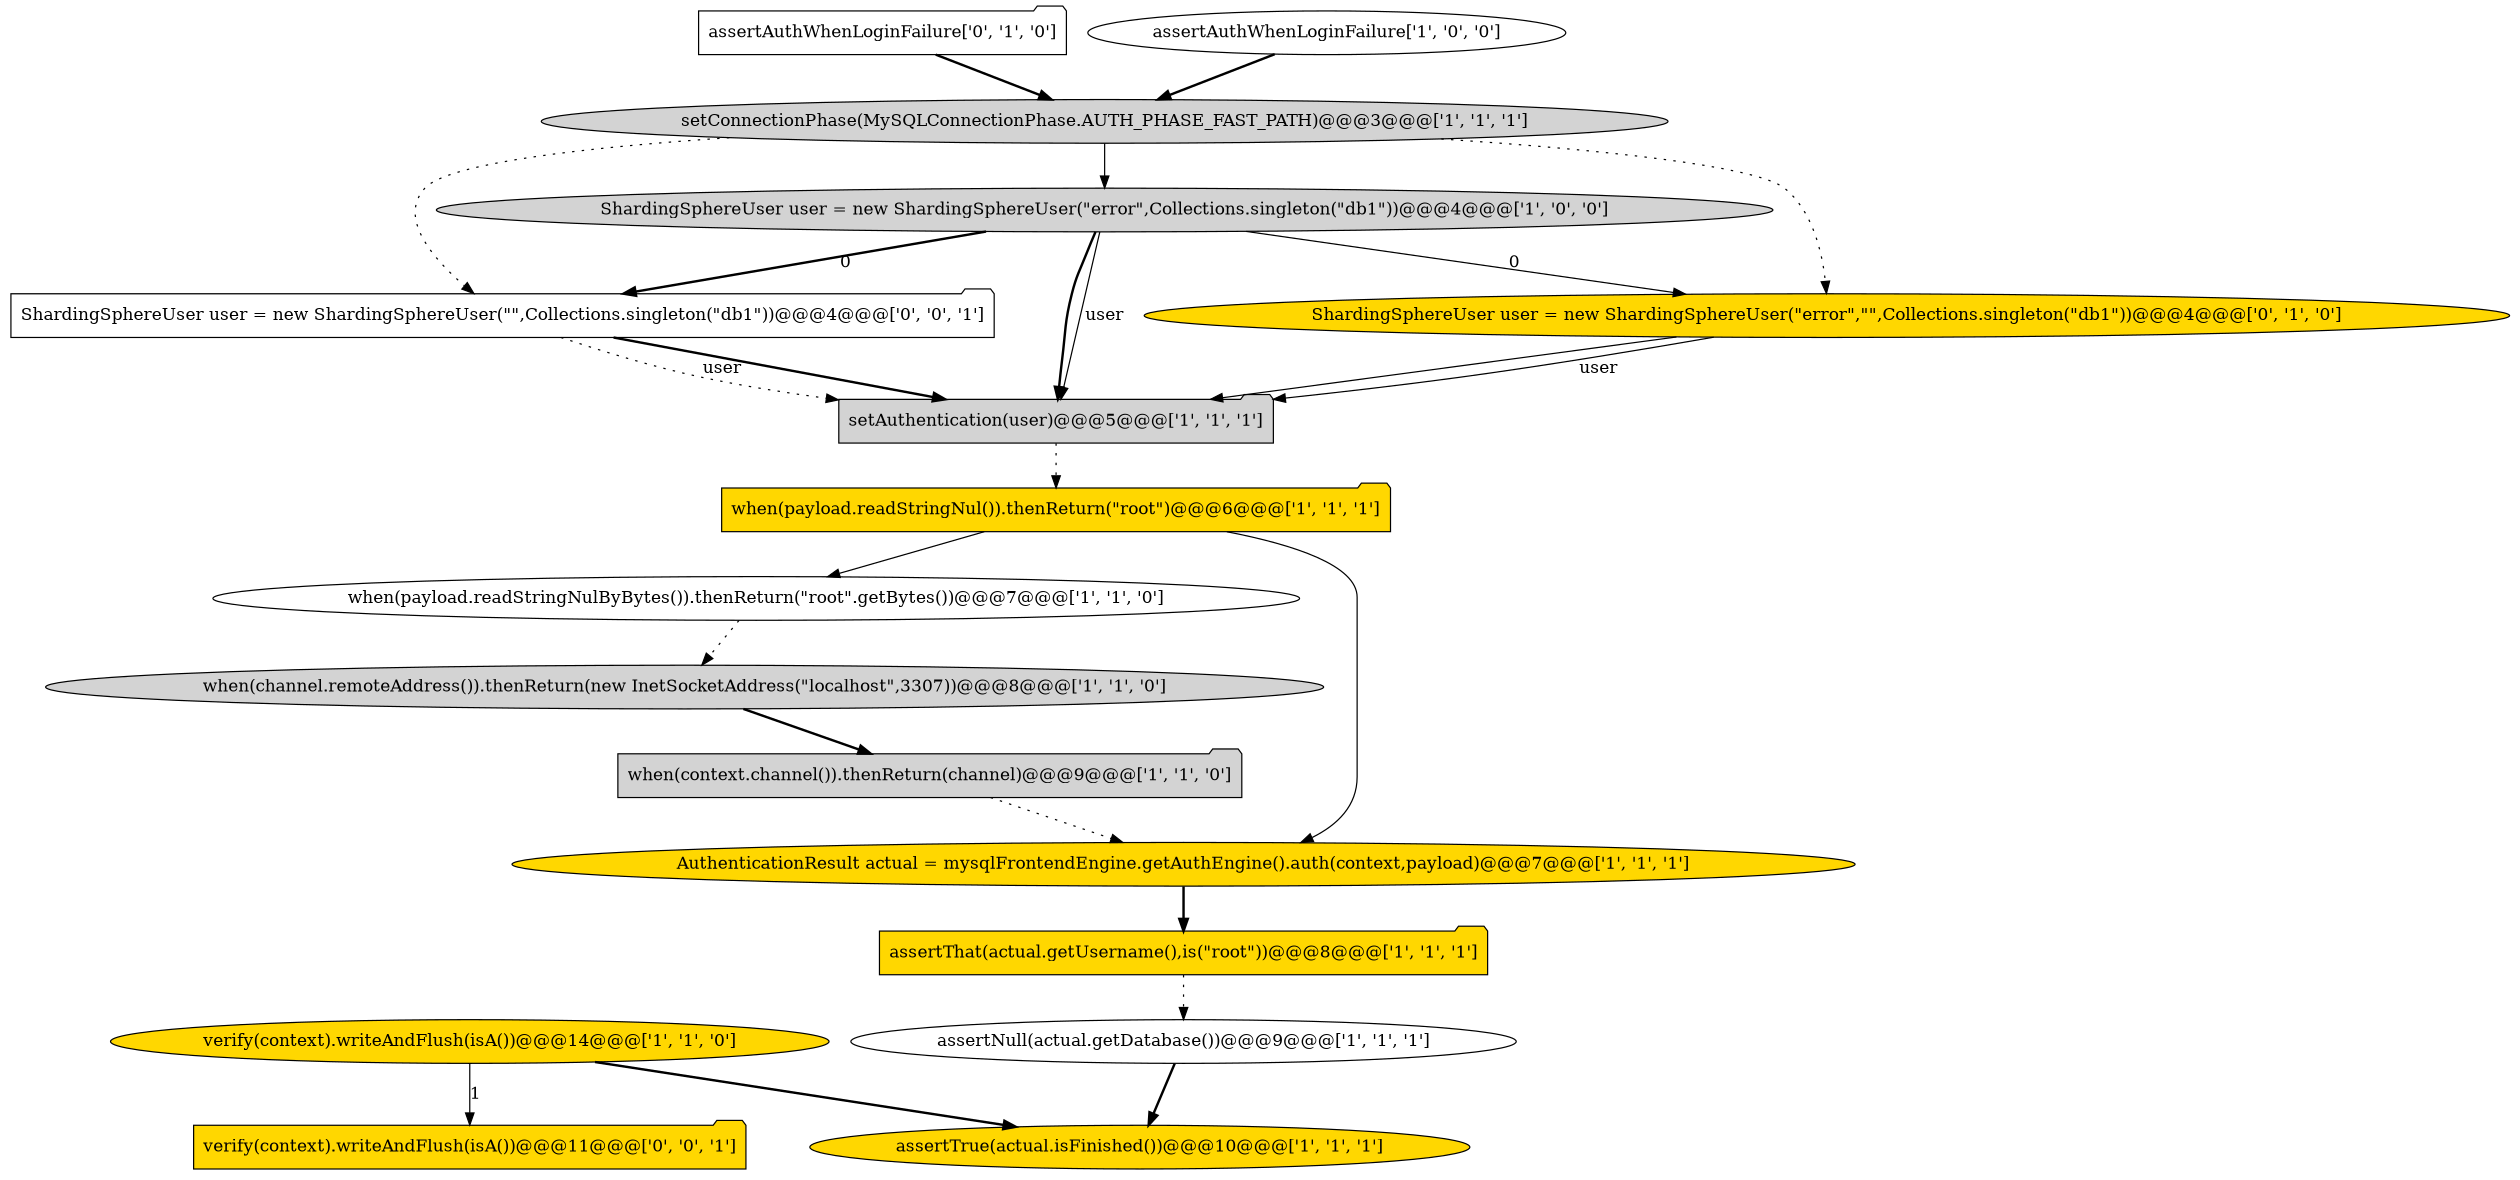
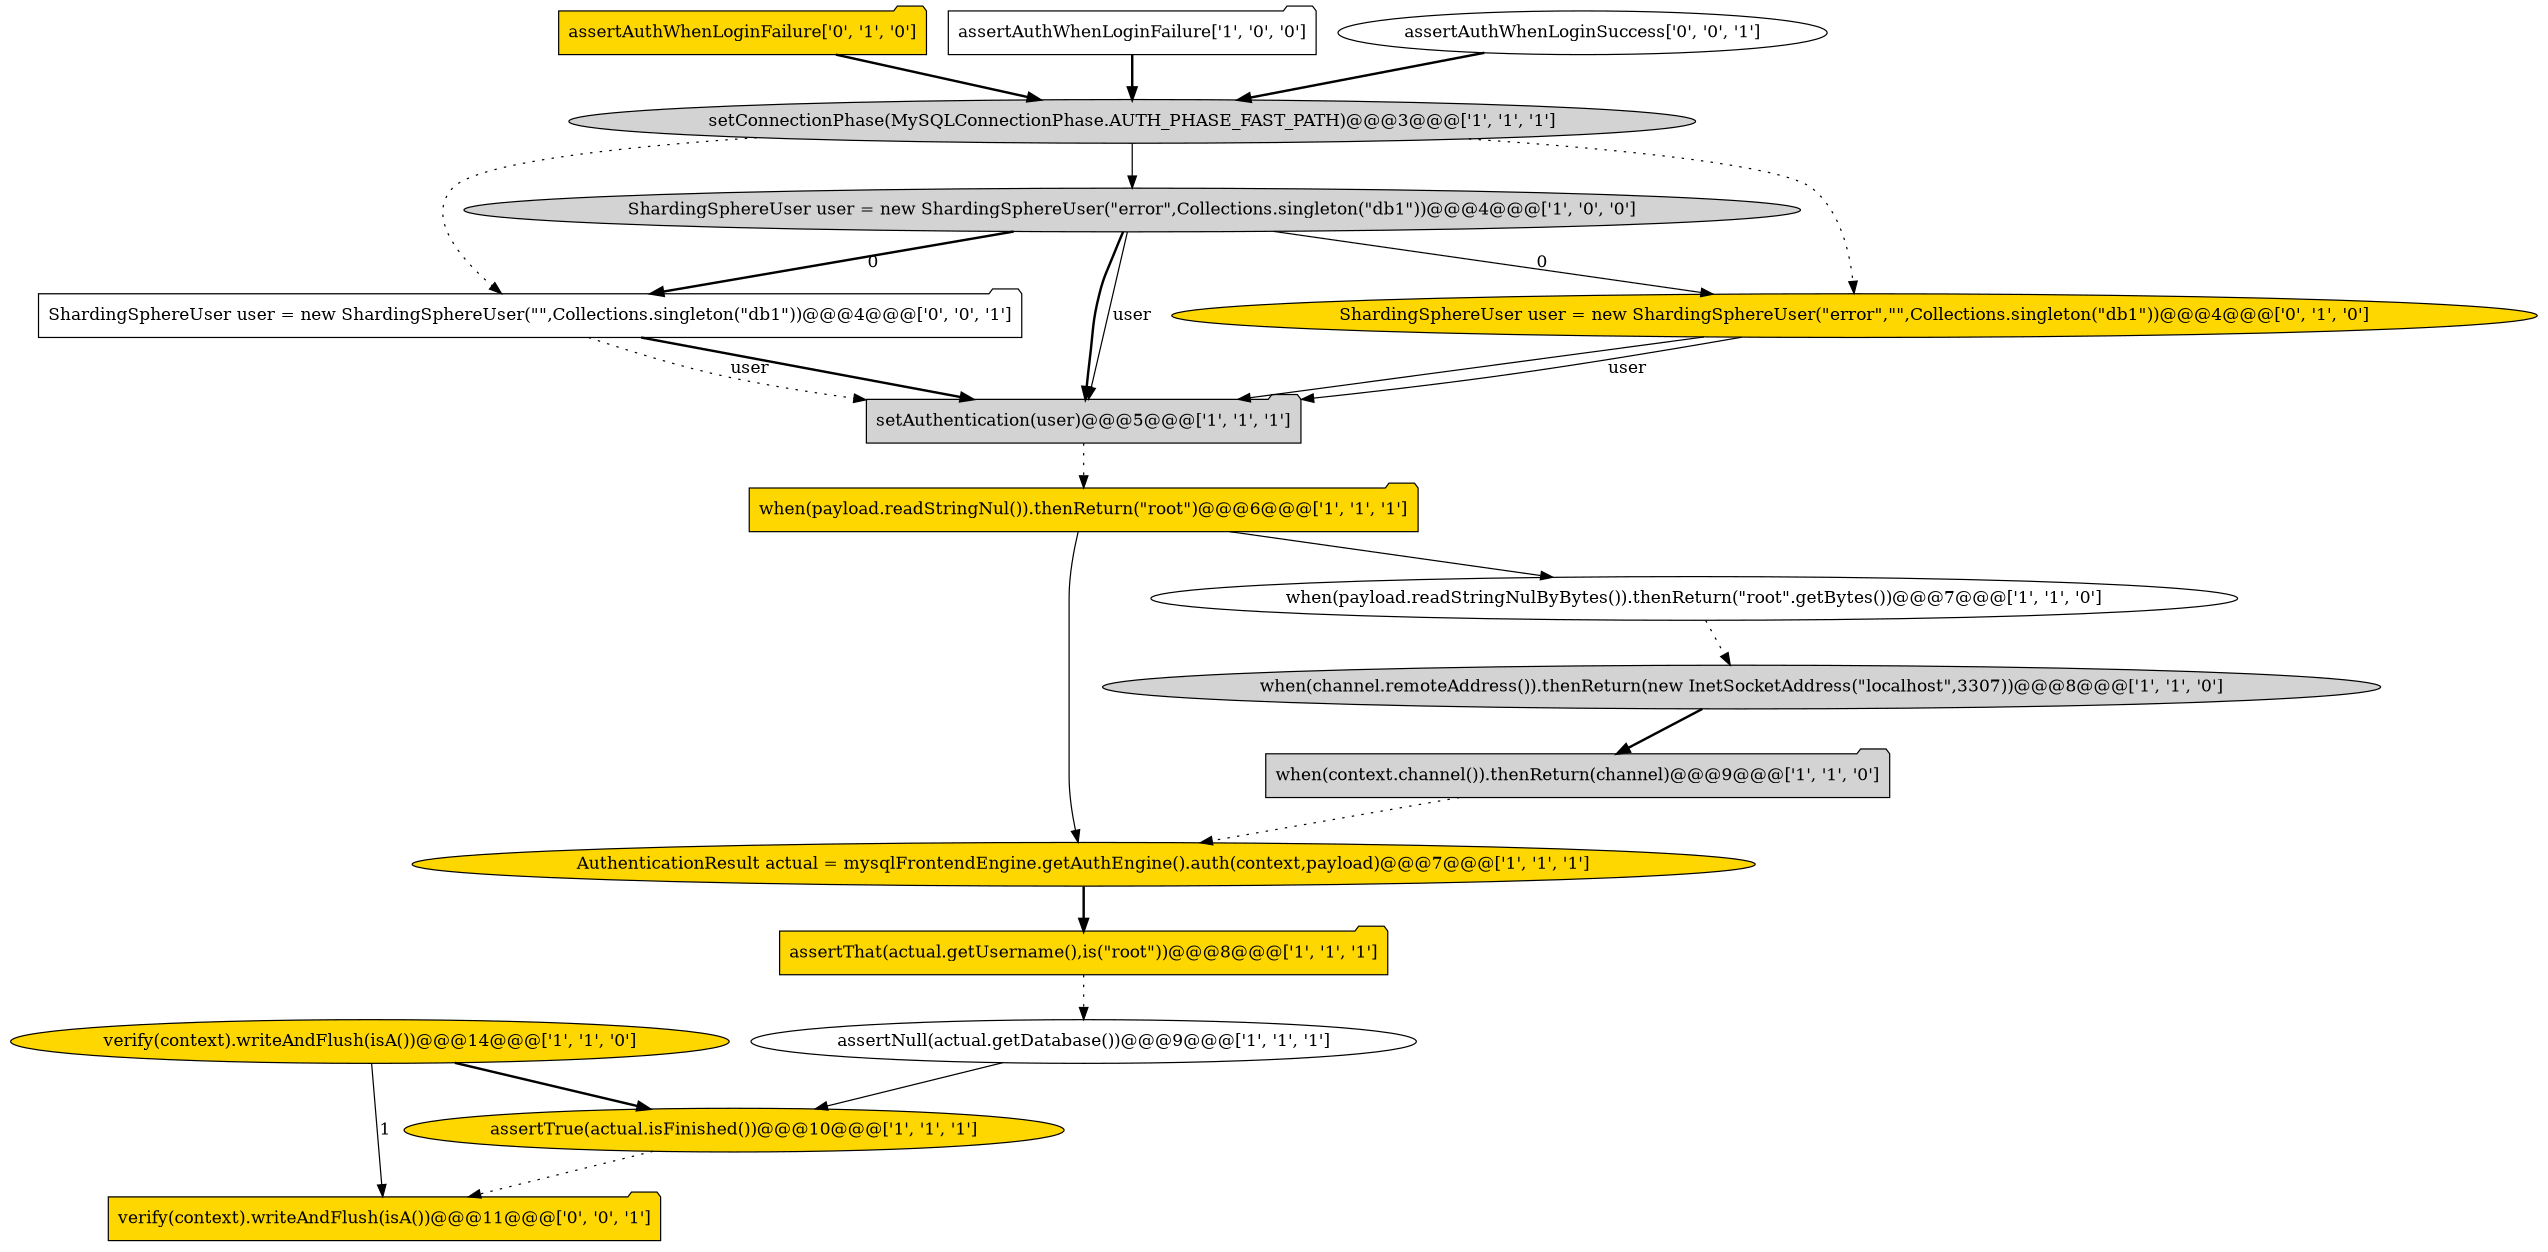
node "assertAuthWhenLoginFailure['0', '1', '0']": fillcolor white -> gold
node "assertAuthWhenLoginFailure['1', '0', '0']": shape ellipse -> folder
node "assertAuthWhenLoginSuccess['0', '0', '1']": added
edge "assertNull(actual.getDatabase())@@@9@@@['1', '1', '1']" -> "assertTrue(actual.isFinished())@@@10@@@['1', '1', '1']": style bold -> solid
edge "assertTrue(actual.isFinished())@@@10@@@['1', '1', '1']" -> "verify(context).writeAndFlush(isA())@@@11@@@['0', '0', '1']": added
